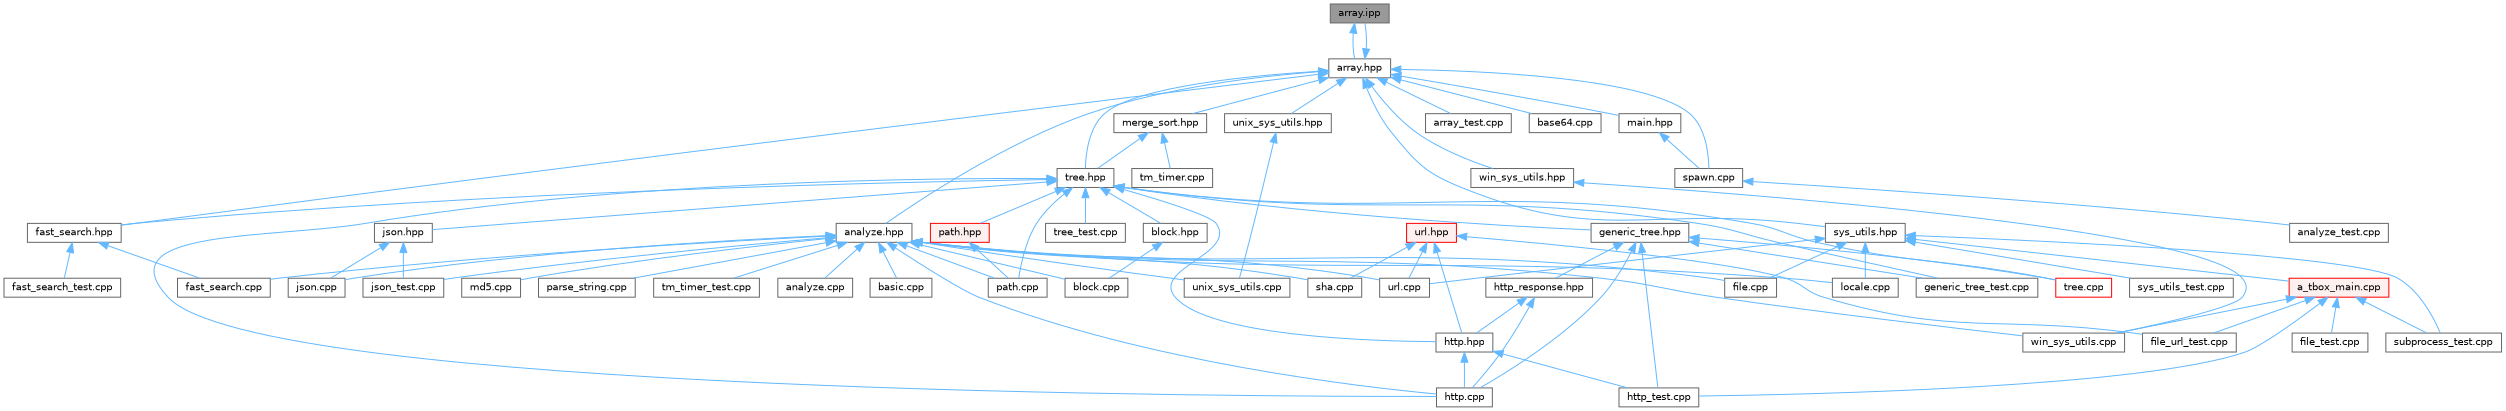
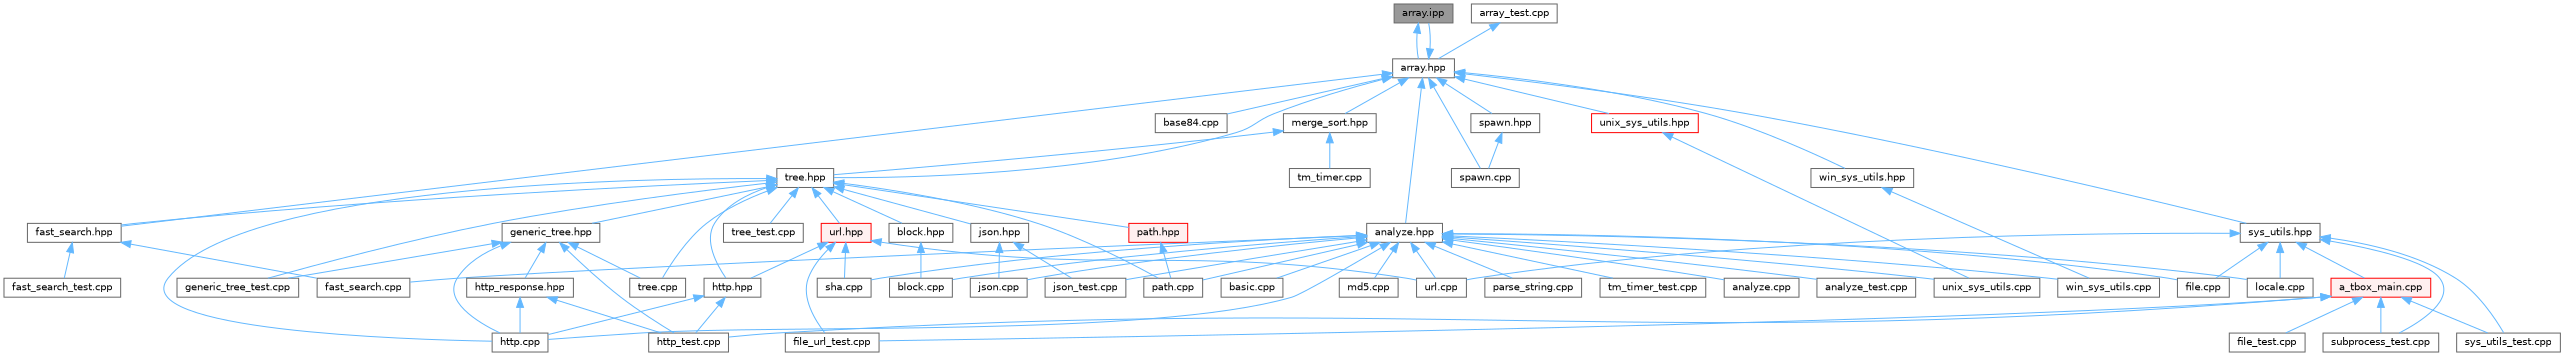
edge "array_test.cpp" -> "array.hpp": reversed
node "unix_sys_utils.hpp": color grey40 -> red
node "base64.cpp": label "base64.cpp" -> "base84.cpp"
node "main.hpp": label "main.hpp" -> "spawn.hpp"
edge "analyze_test.cpp" -> "spawn.cpp": now "analyze_test.cpp" -> "analyze.hpp"
edge "url.hpp" -> "tree.hpp": added
node "tree.cpp": color red -> grey40
edge "win_sys_utils.cpp" -> "a_tbox_main.cpp": now "sys_utils_test.cpp" -> "a_tbox_main.cpp"
edge "http.hpp" -> "http_response.hpp": now "http_test.cpp" -> "http_response.hpp"
